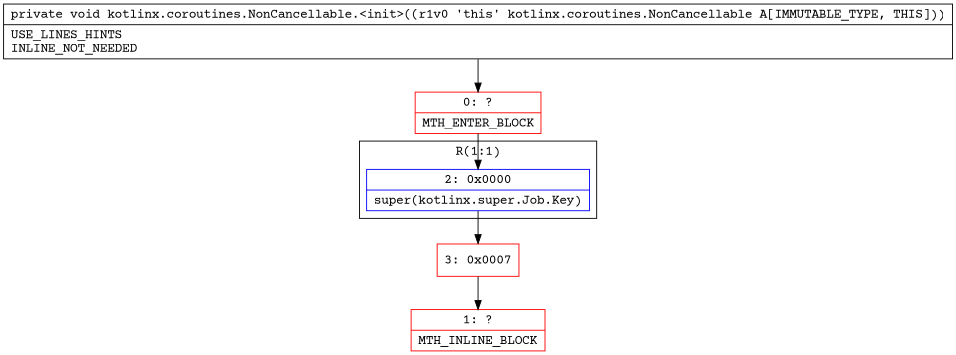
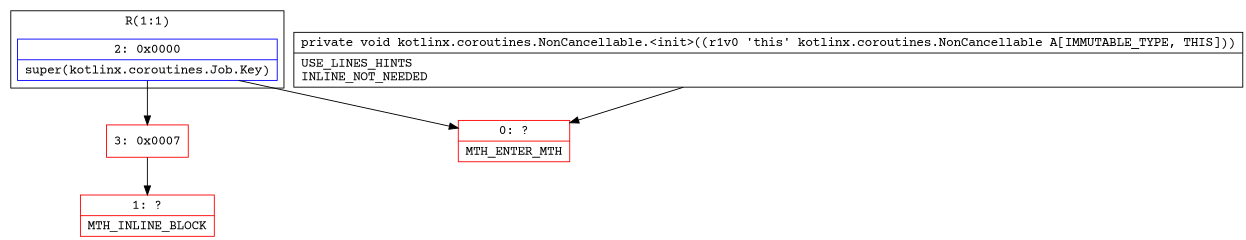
node "0: ?": text "MTH_ENTER_BLOCK" -> "MTH_ENTER_MTH"
edge "0: ?" -> "2: 0x0000": reversed
node "2: 0x0000": text "super(kotlinx.super.Job.Key)" -> "super(kotlinx.coroutines.Job.Key)"
